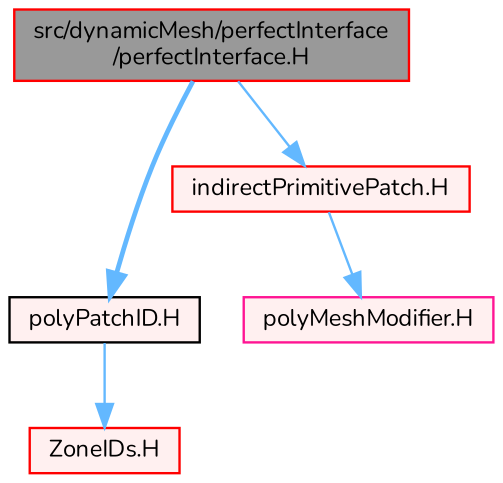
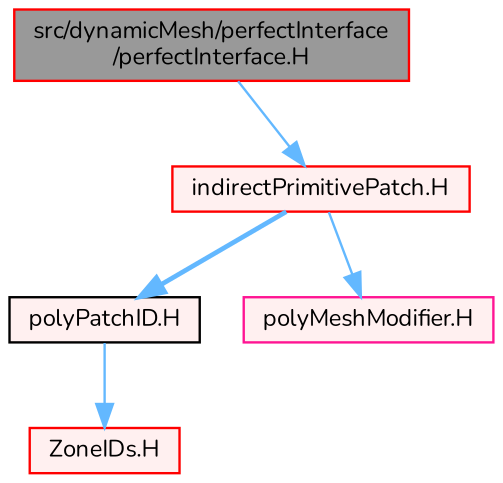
edge "src/dynamicMesh/perfectInterface /perfectInterface.H" -> "polyPatchID.H": now "indirectPrimitivePatch.H" -> "polyPatchID.H"
